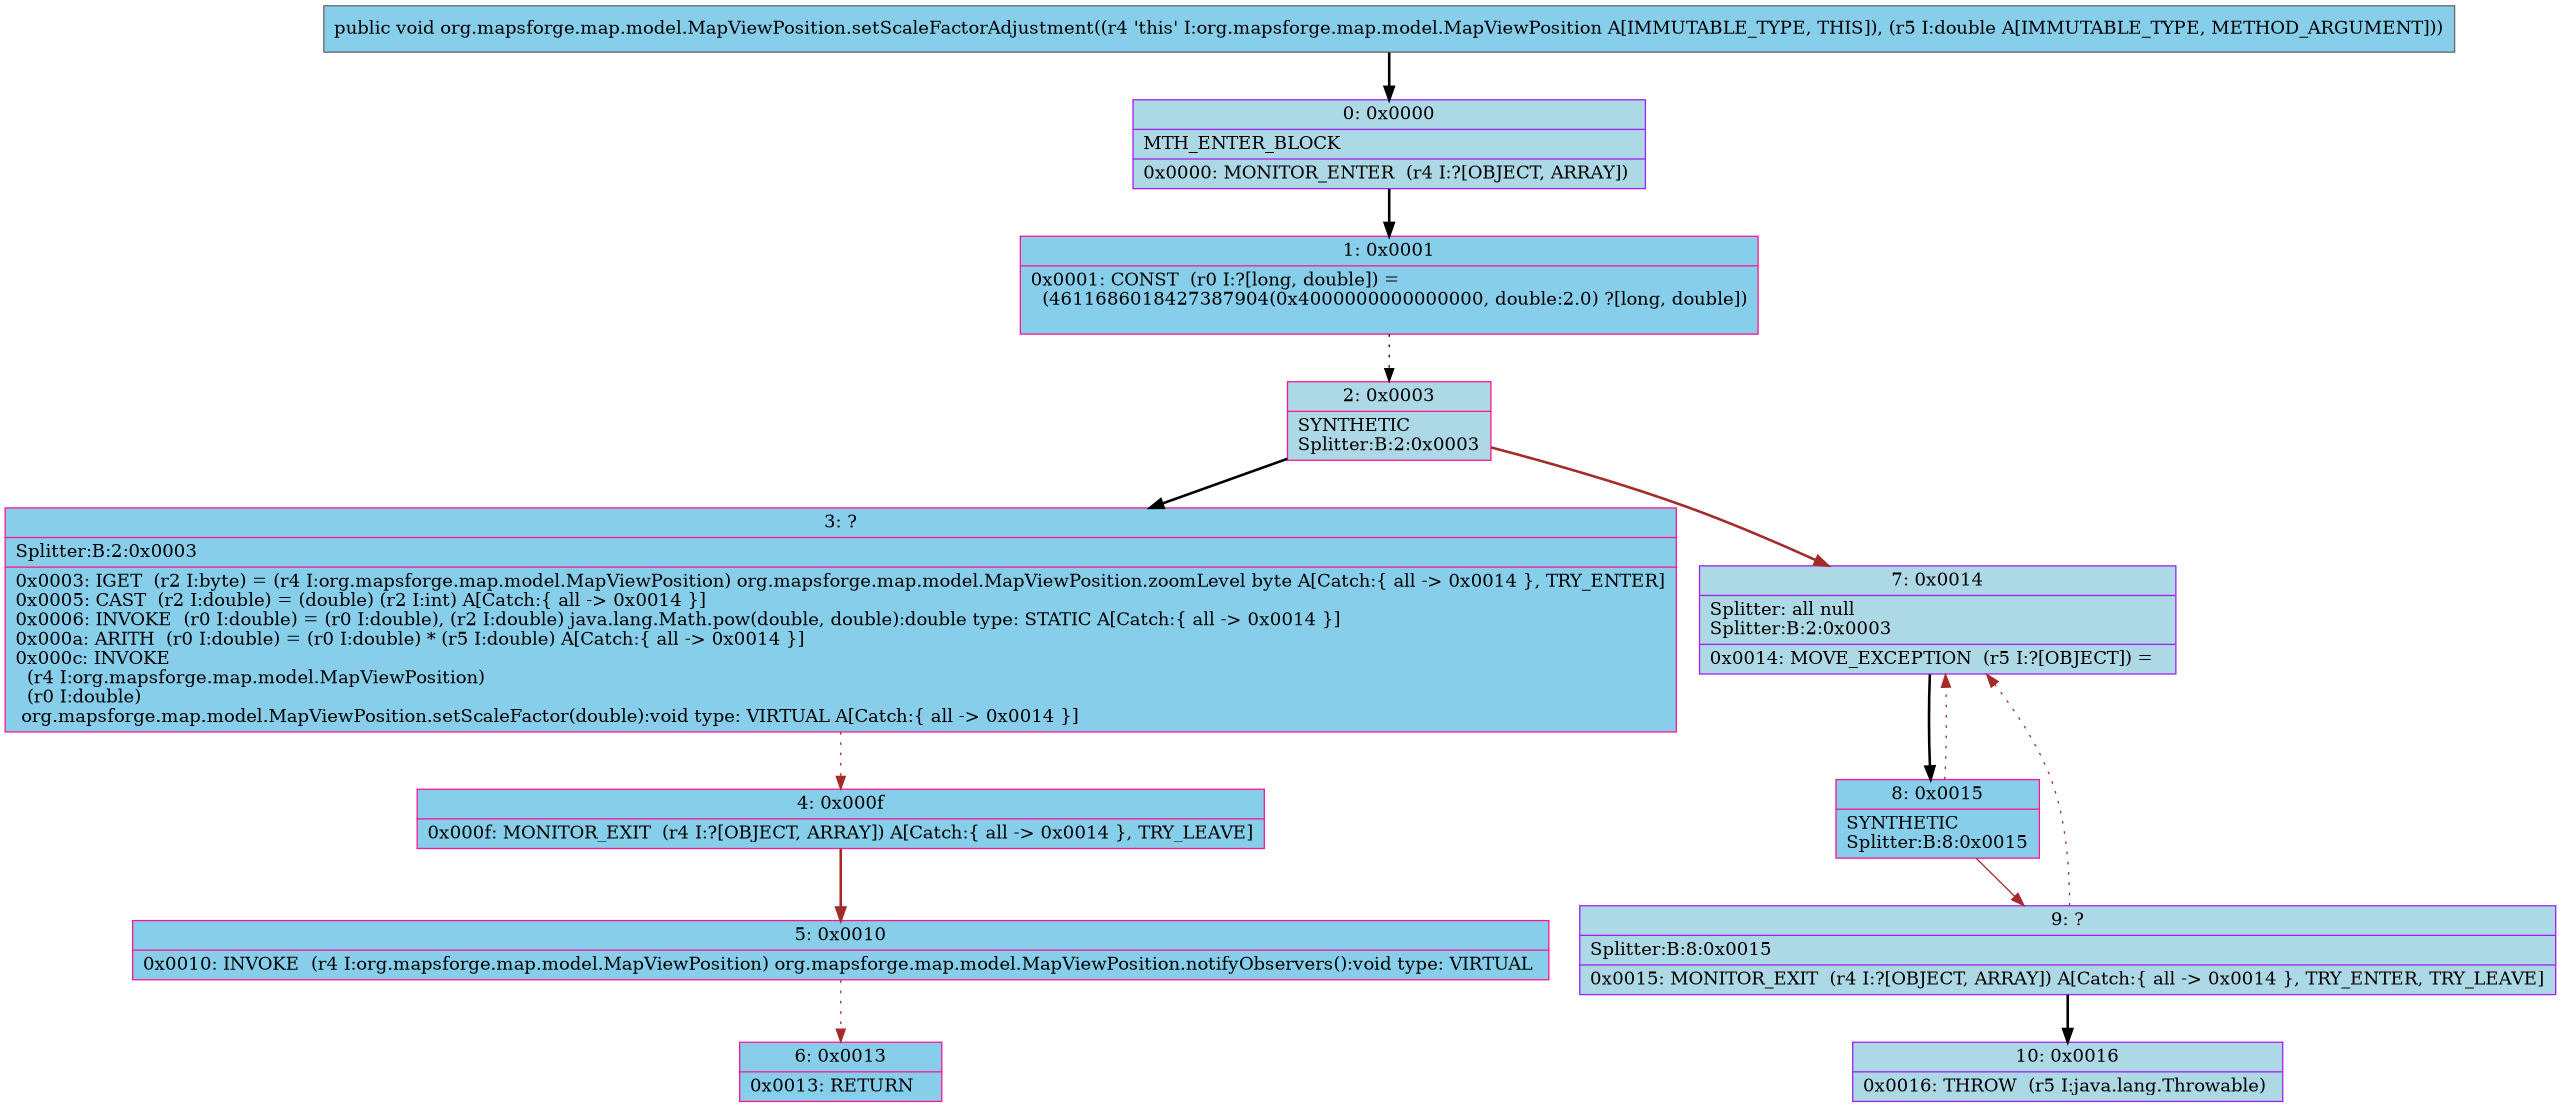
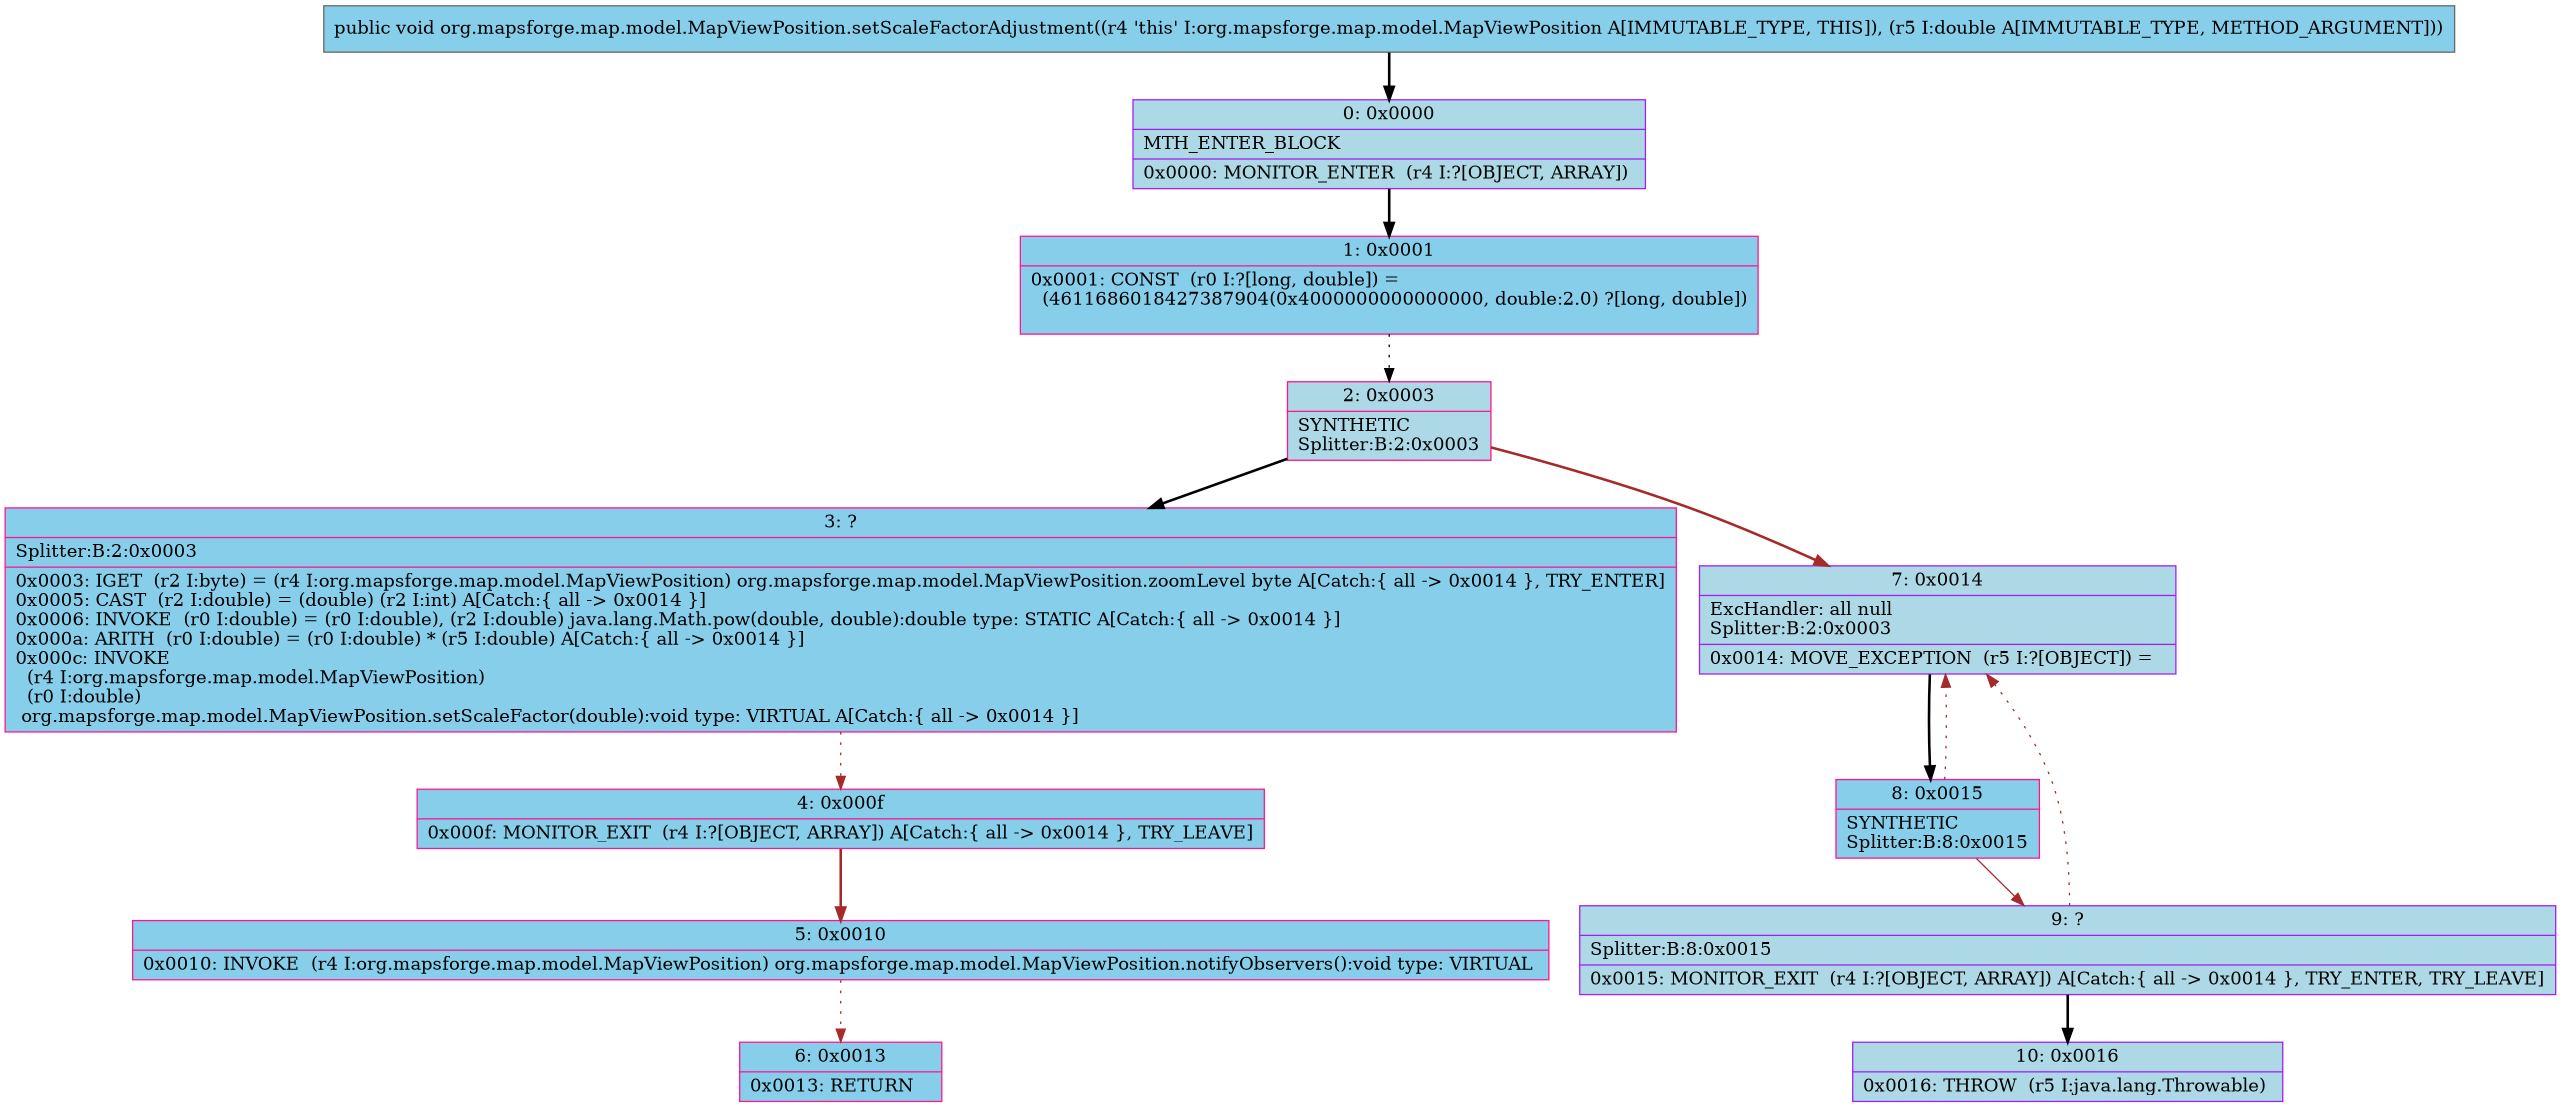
node "7: 0x0014": text "Splitter: all null" -> "ExcHandler: all null"
